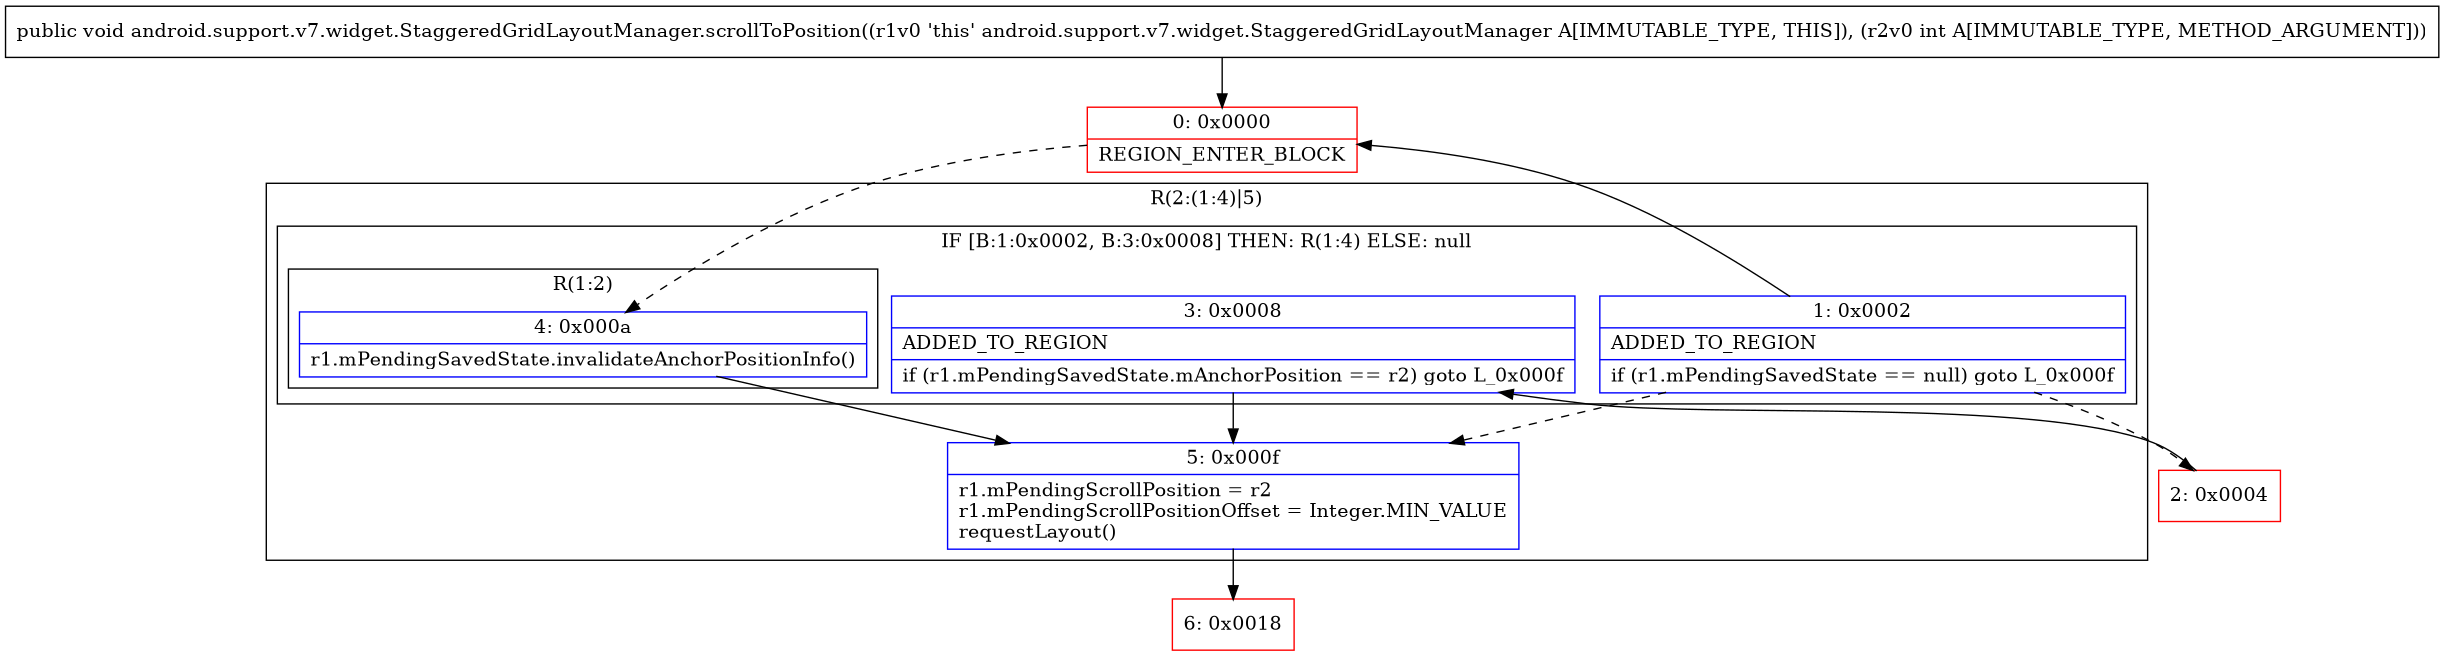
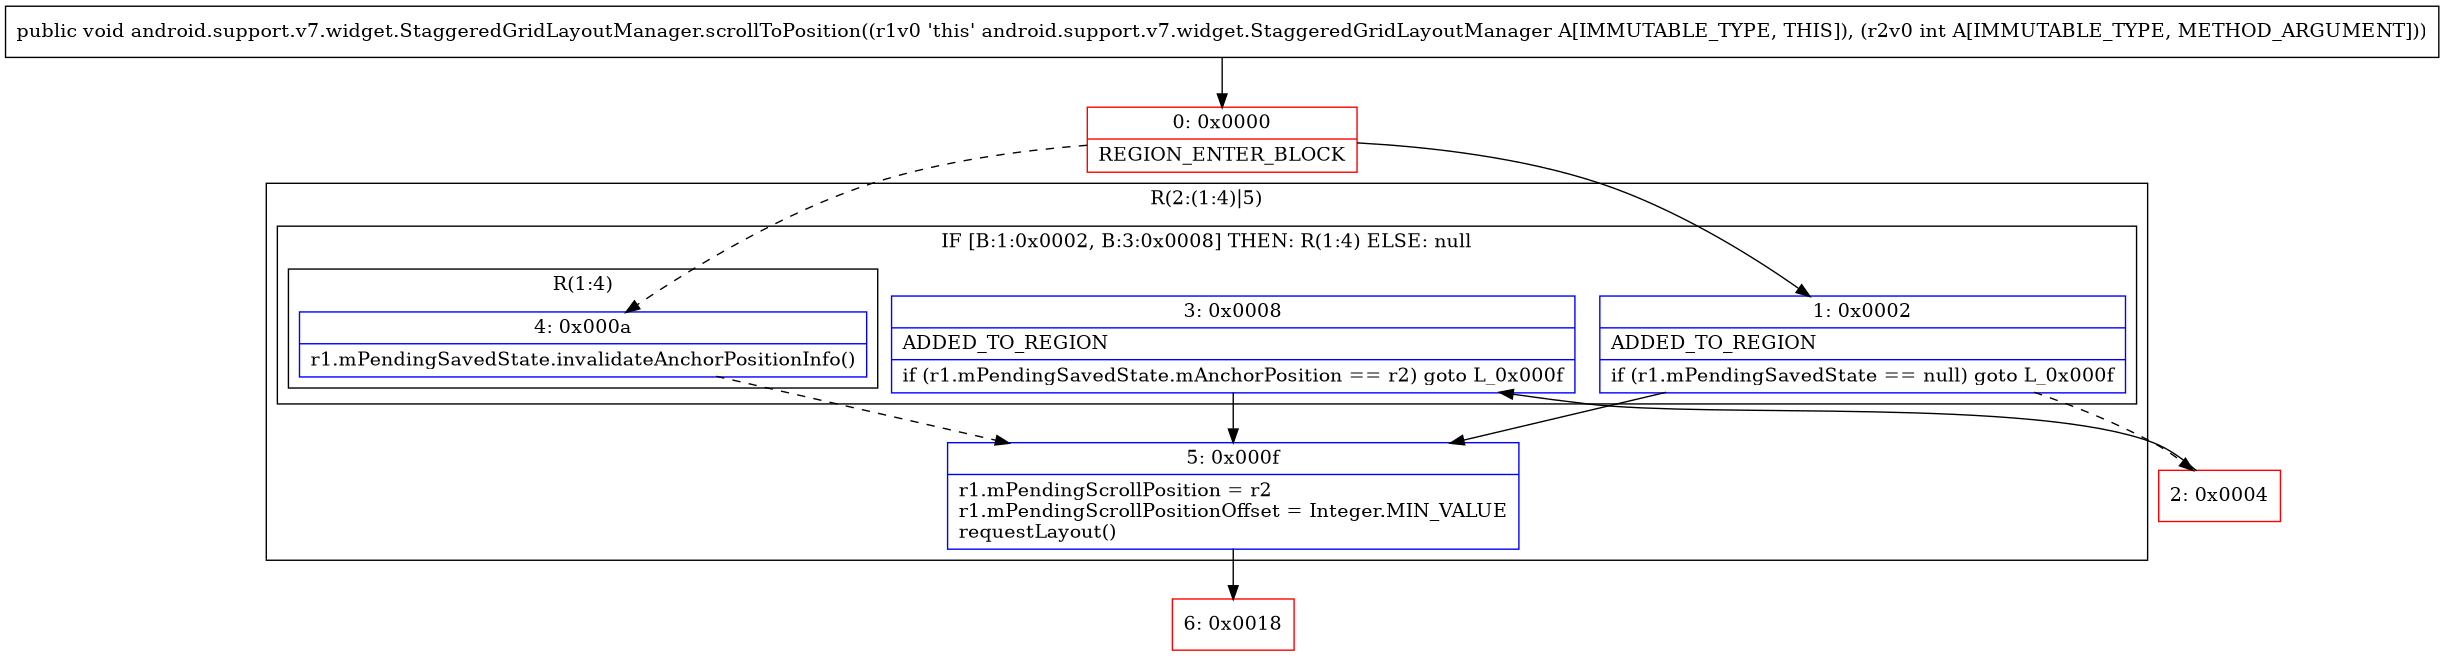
edge "1: 0x0002" -> "0: 0x0000": reversed
cluster "R(1:2)": label "R(1:2)" -> "R(1:4)"
edge "4: 0x000a" -> "5: 0x000f": style solid -> dashed
edge "1: 0x0002" -> "5: 0x000f": style dashed -> solid
